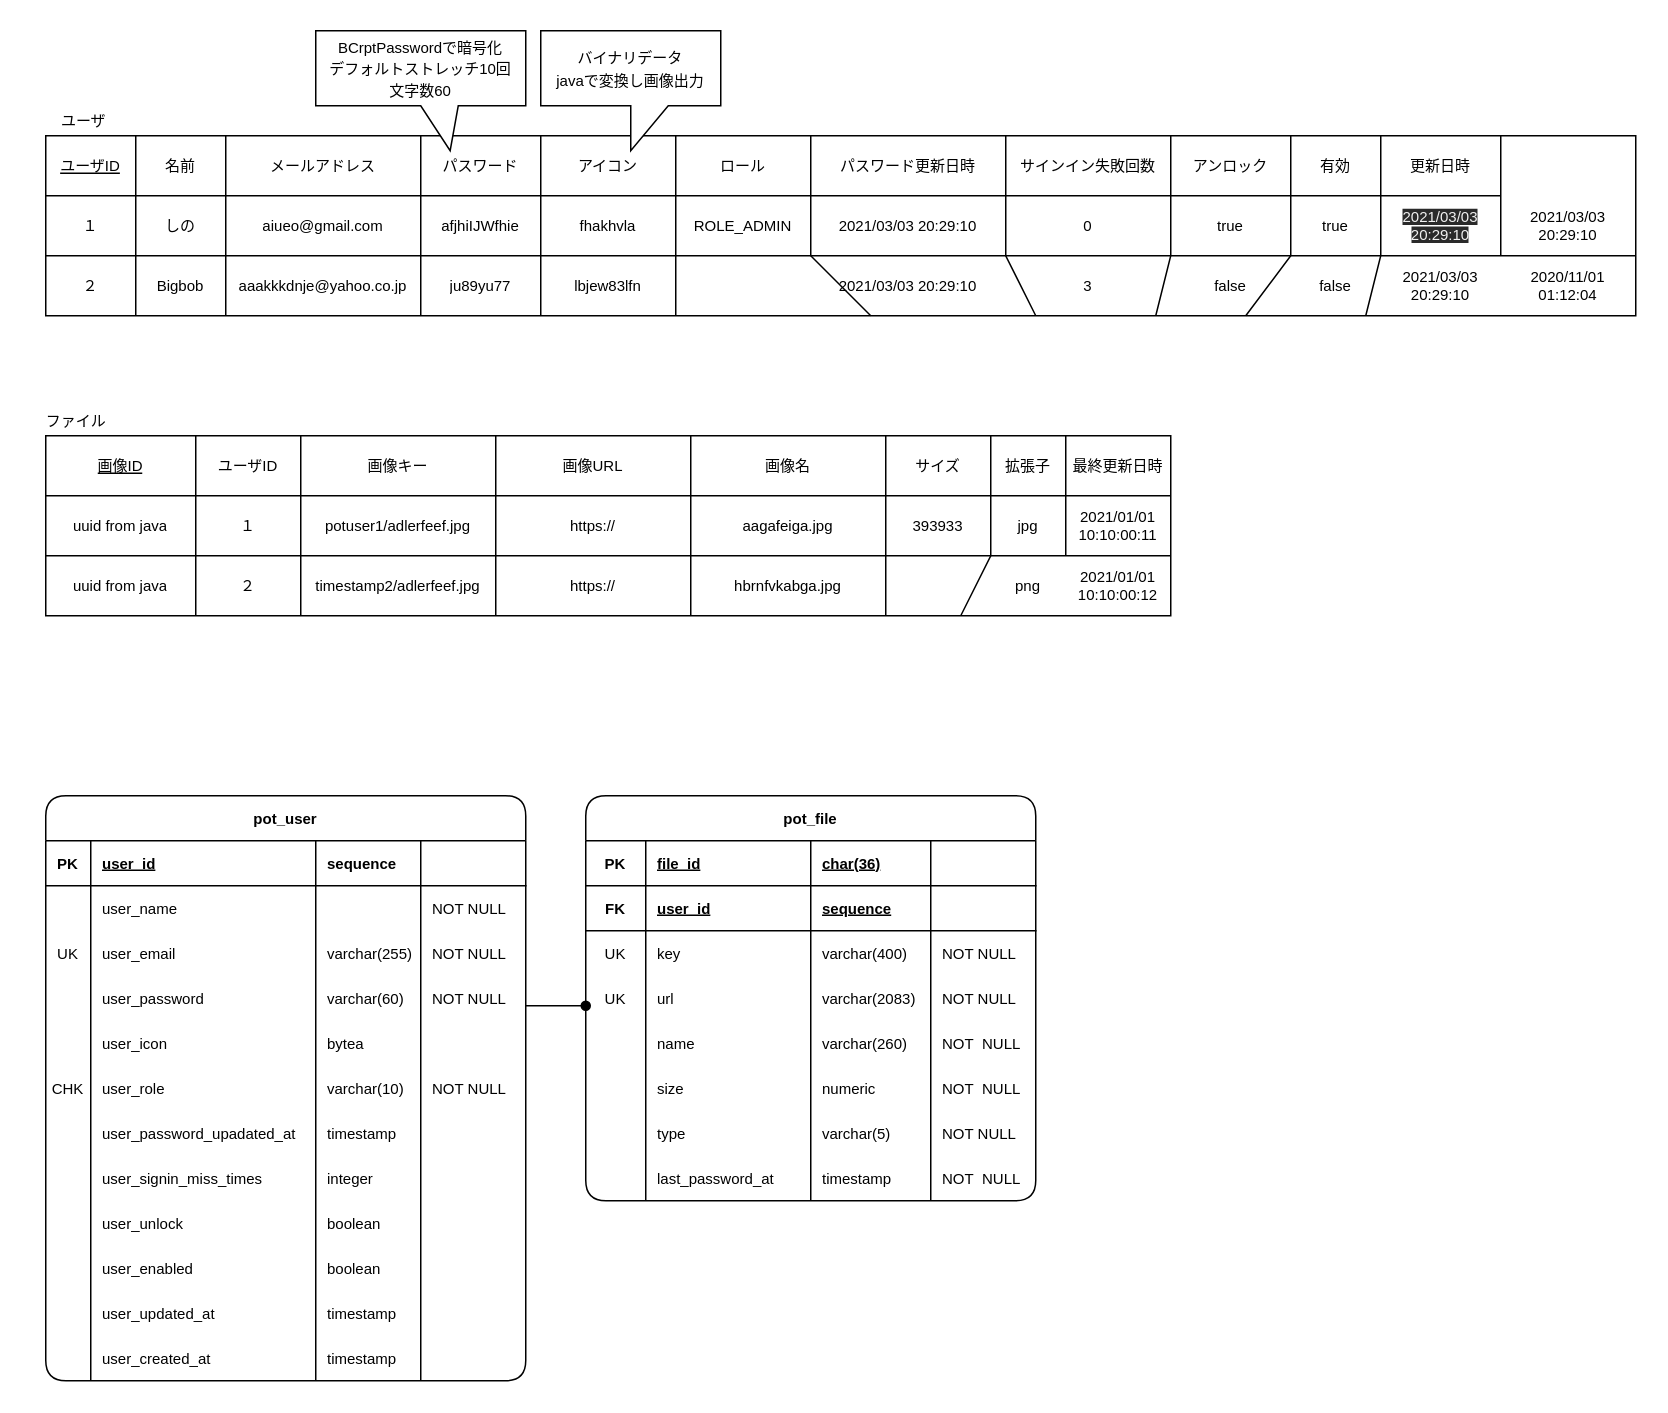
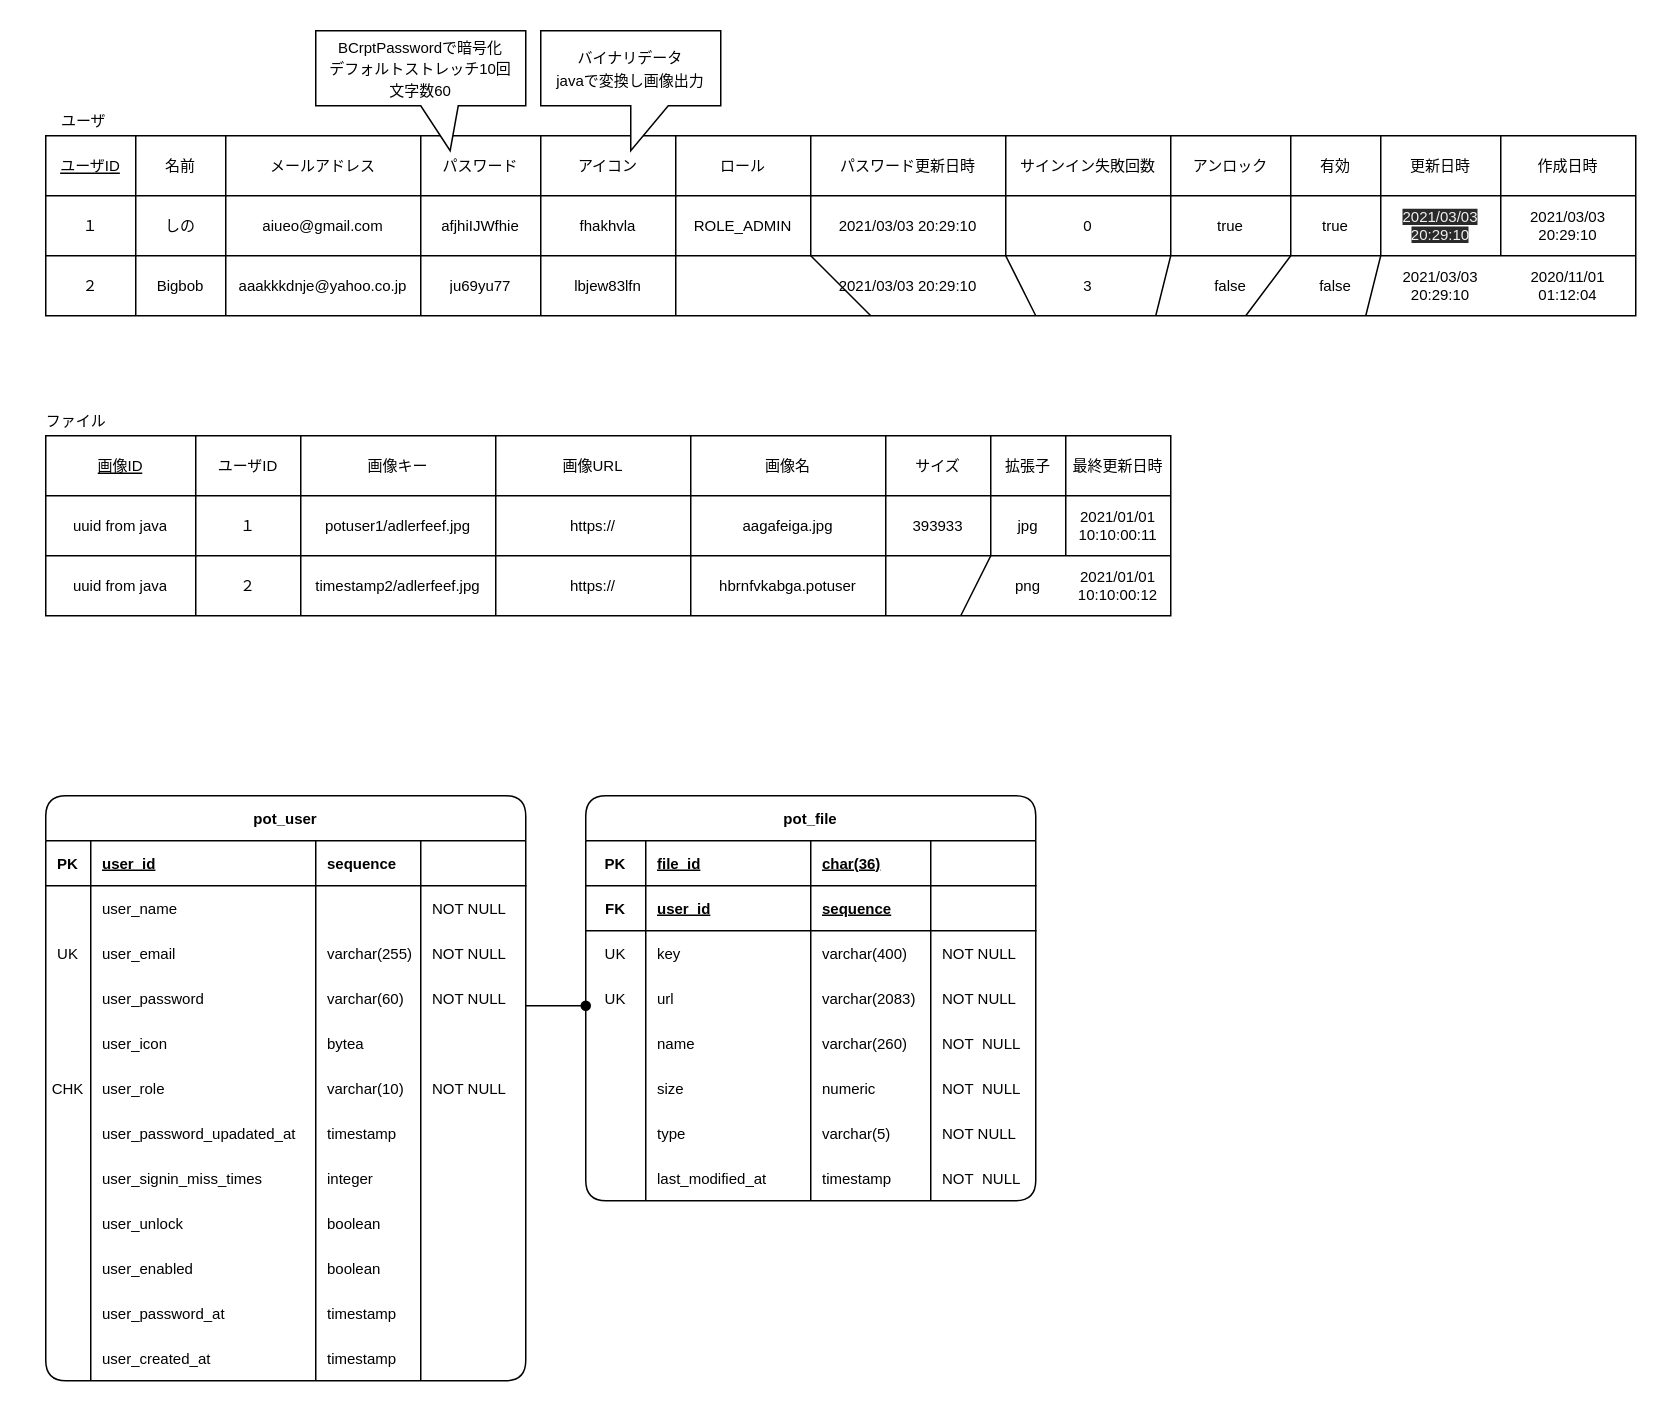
node "作成日時": added
node "ju89yu77": label "ju89yu77" -> "ju69yu77"
node "hbrnfvkabga.jpg": label "hbrnfvkabga.jpg" -> "hbrnfvkabga.potuser"
node "last_password_at": label "last_password_at" -> "last_modified_at"
node "user_updated_at": label "user_updated_at" -> "user_password_at"
